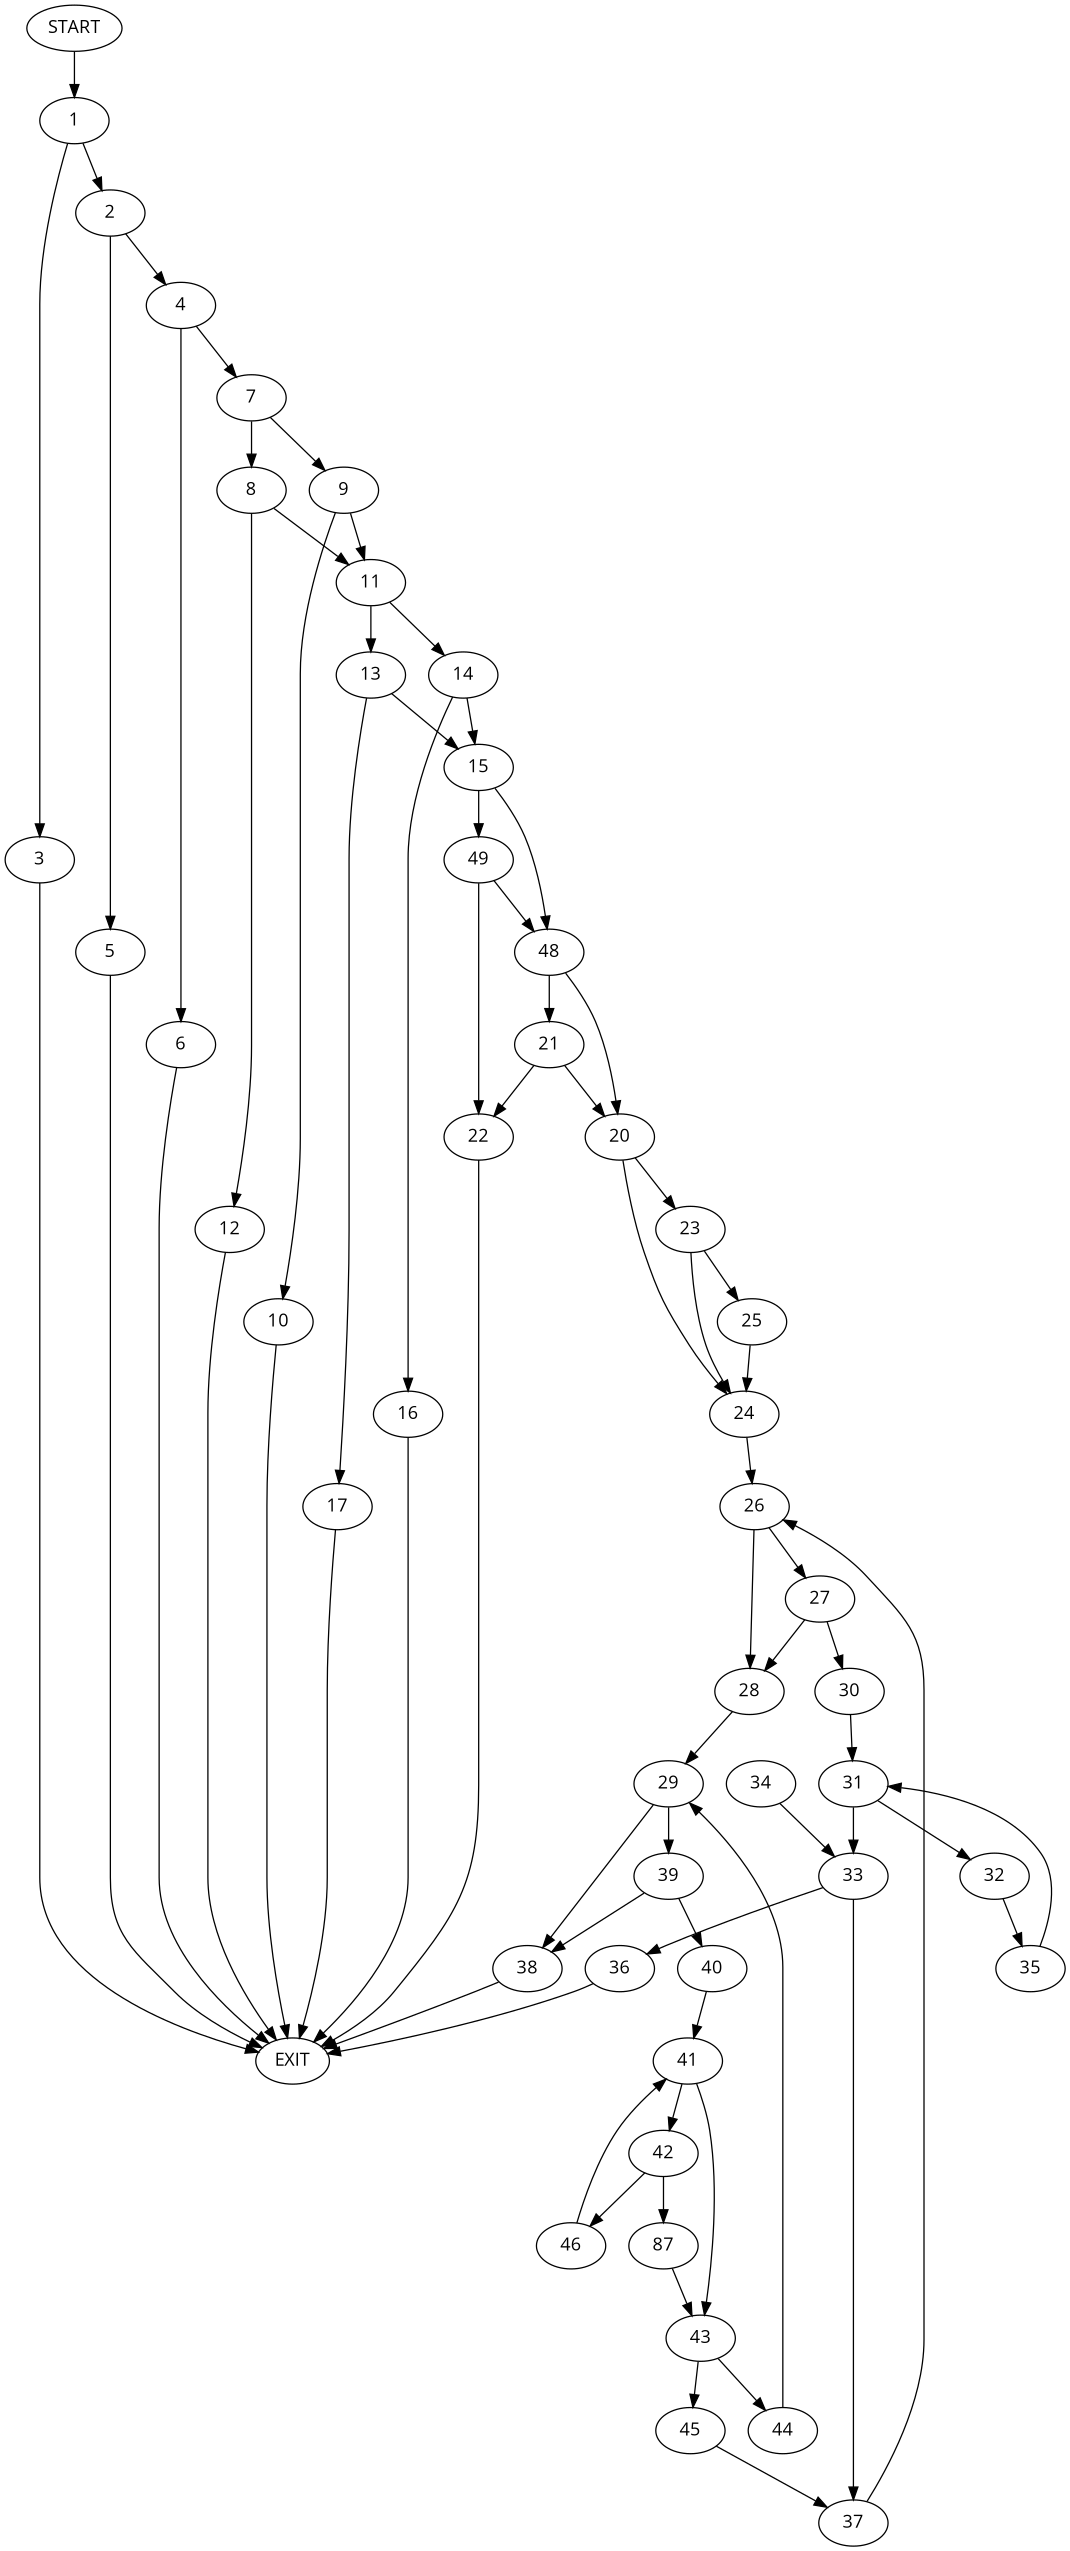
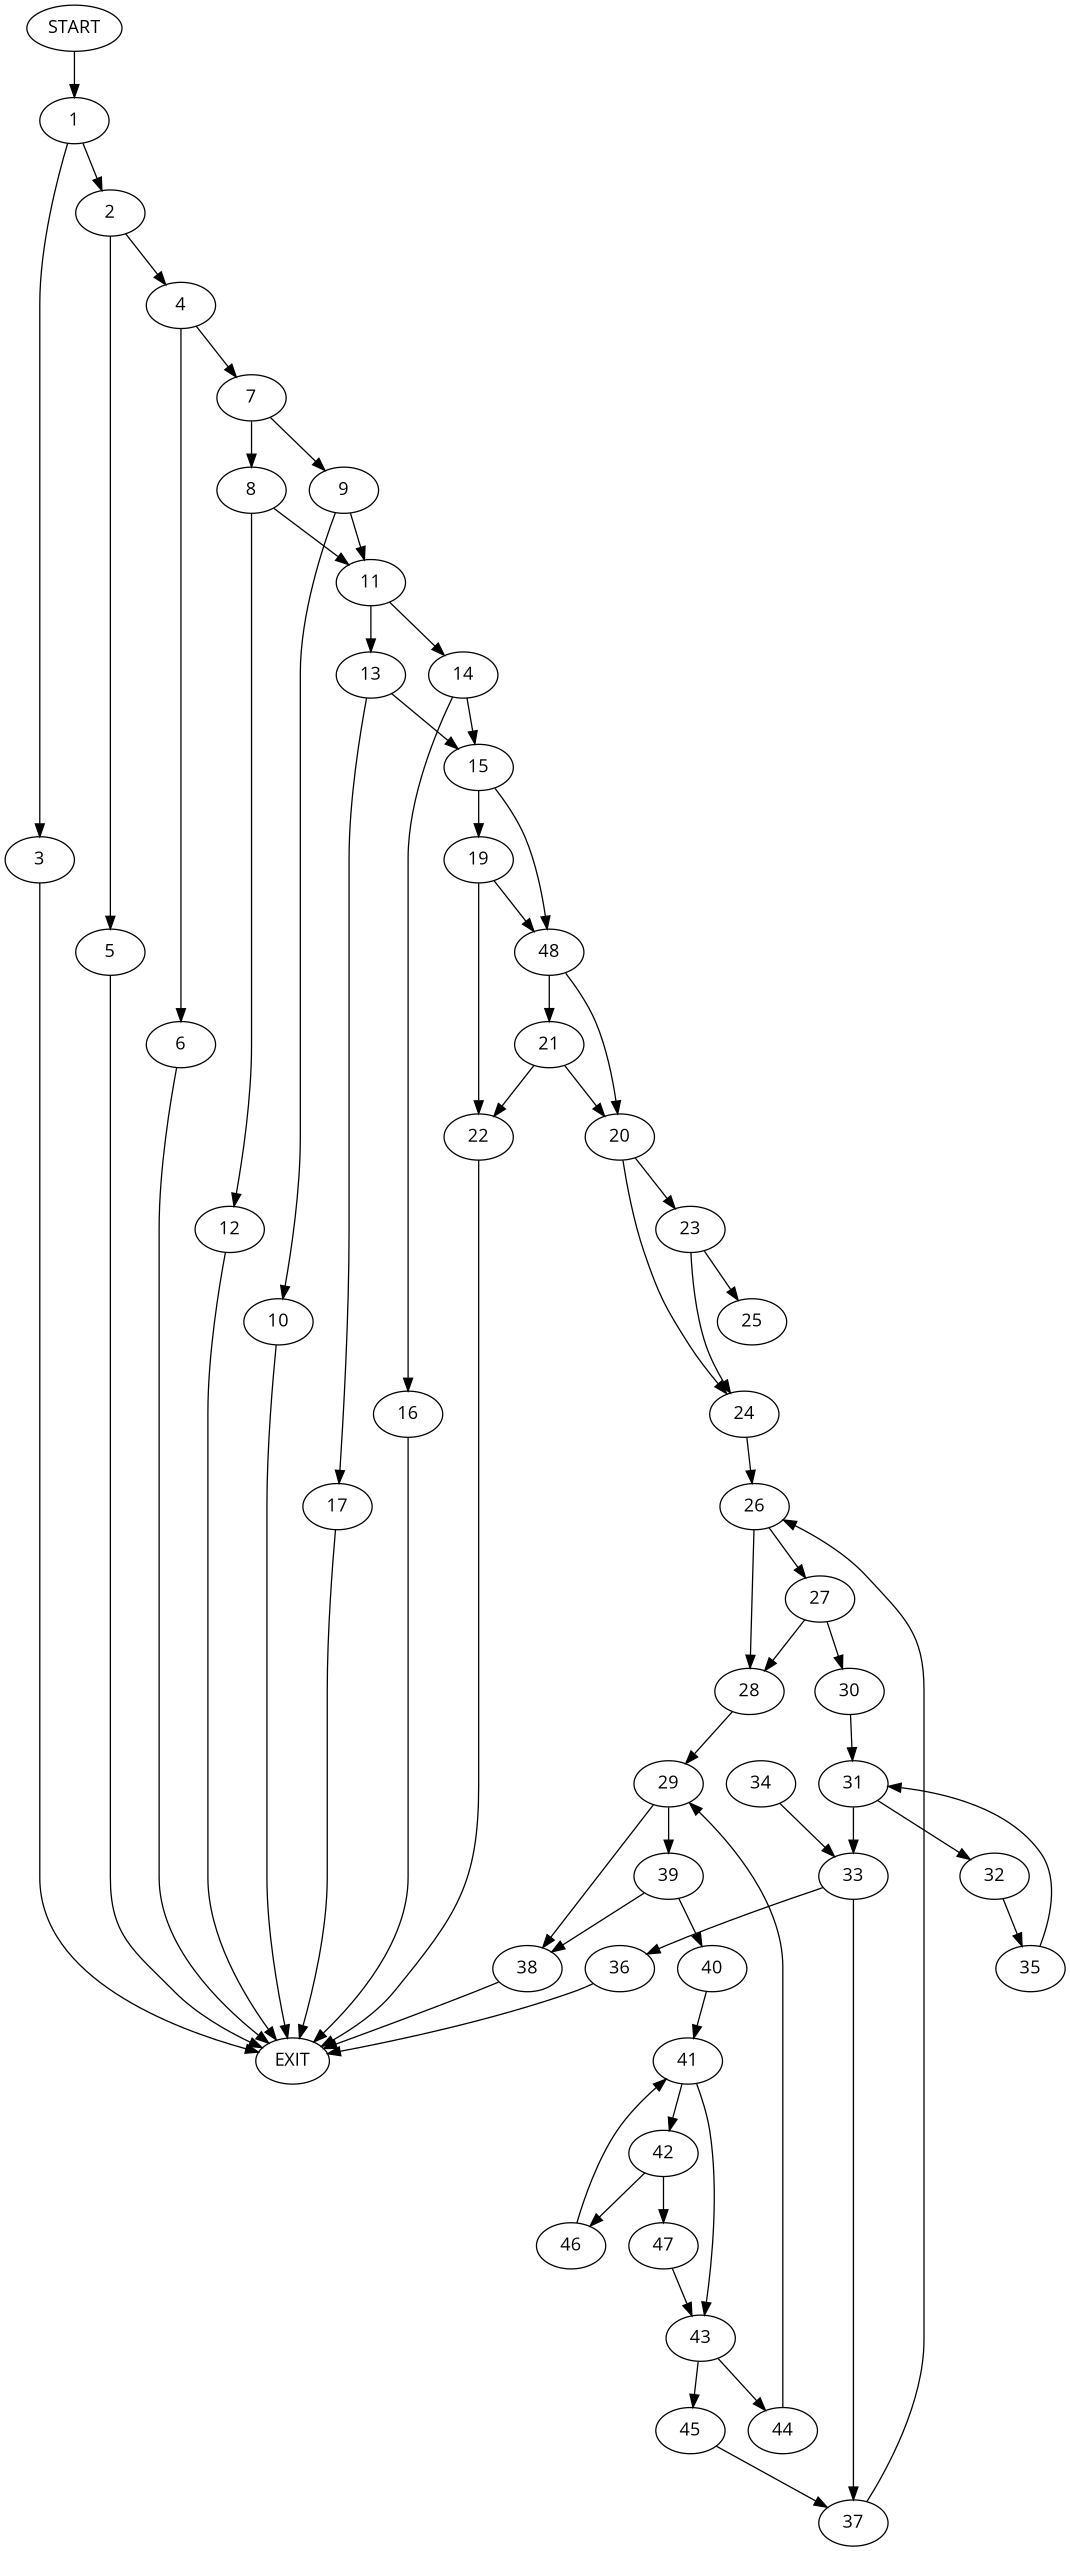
node "49": label "49" -> "19"
edge "25" -> "24": removed
node "87": label "87" -> "47"
